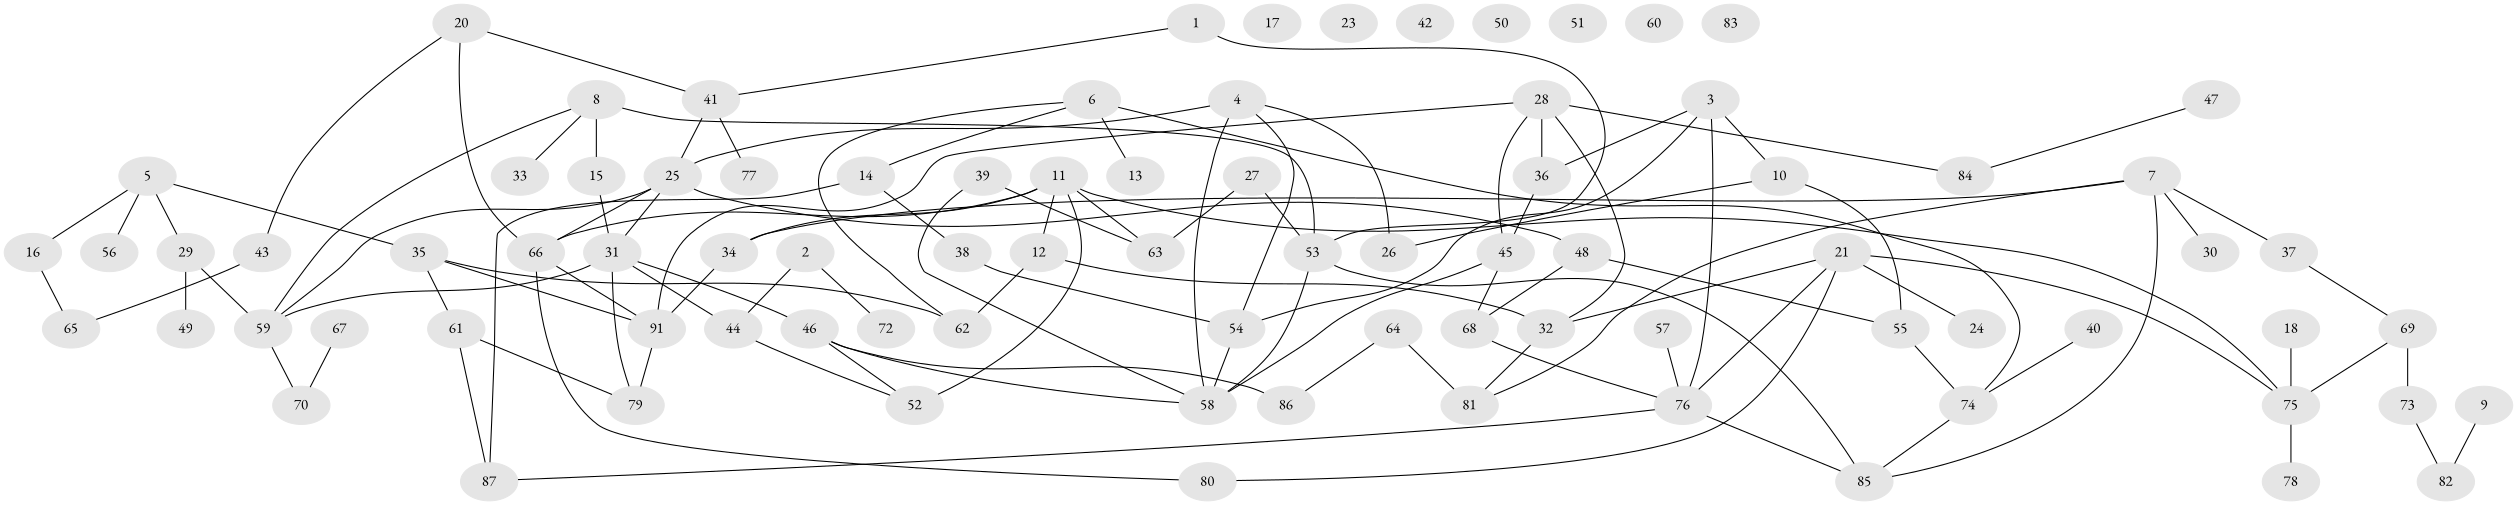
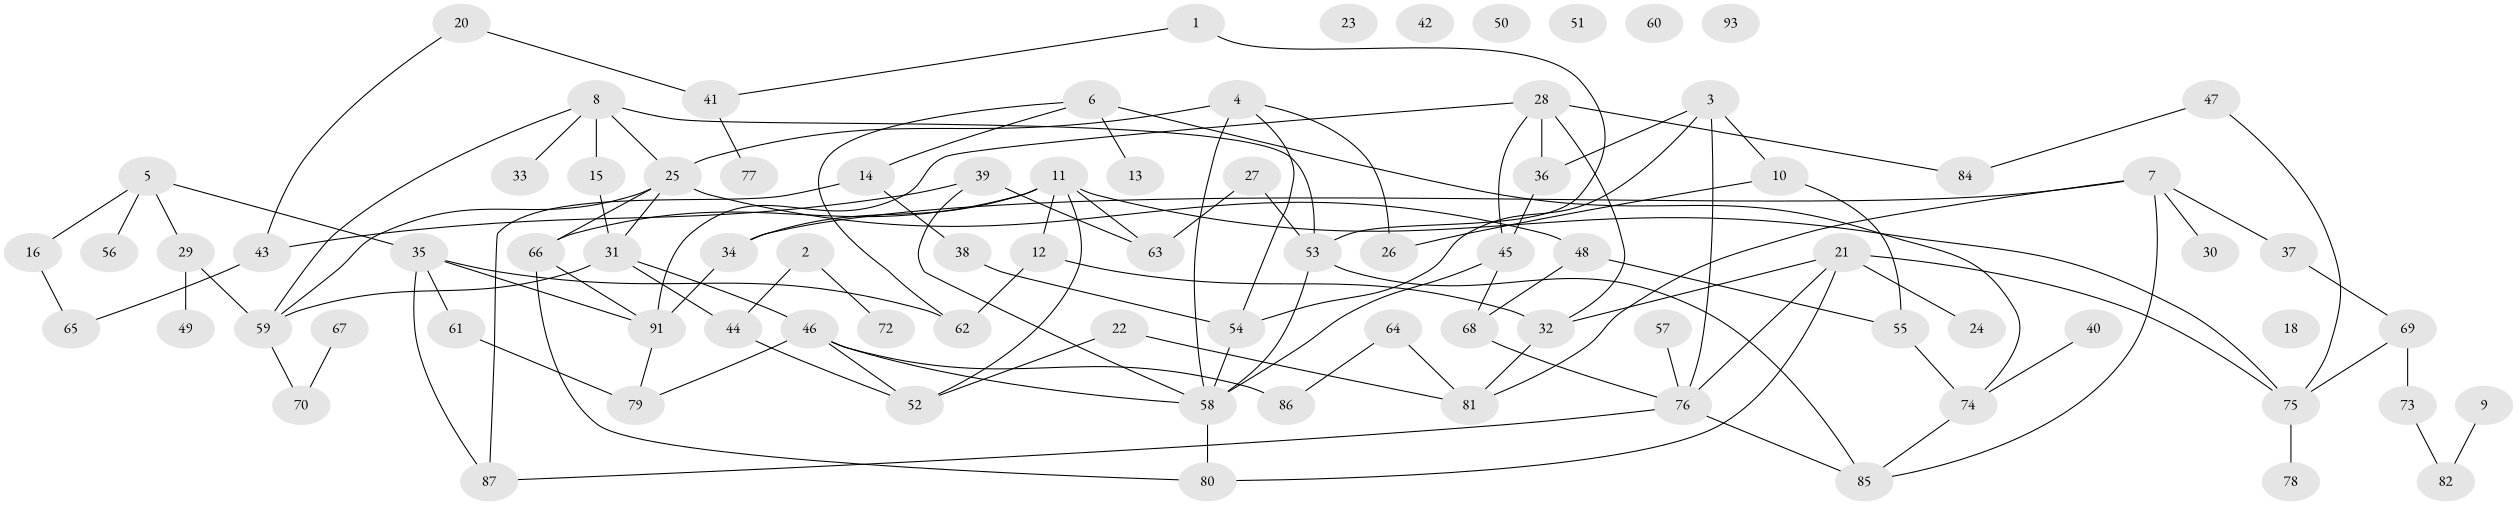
node "17": removed
node "83": label "83" -> "93"
edge "41" -- "25": now "8" -- "25"
edge "20" -- "66": removed
edge "39" -- "43": added
node "22": added
edge "31" -- "79": now "46" -- "79"
edge "18" -- "75": now "47" -- "75"
edge "61" -- "87": now "35" -- "87"
edge "58" -- "80": added
